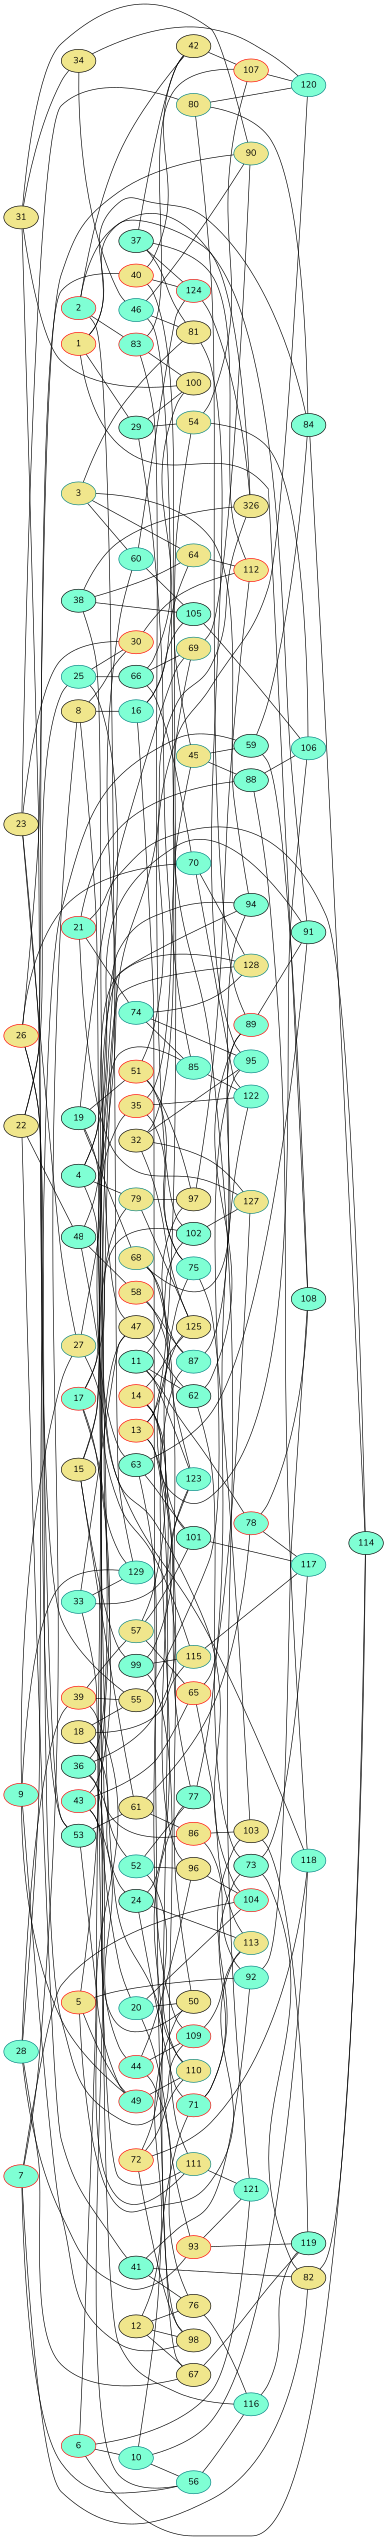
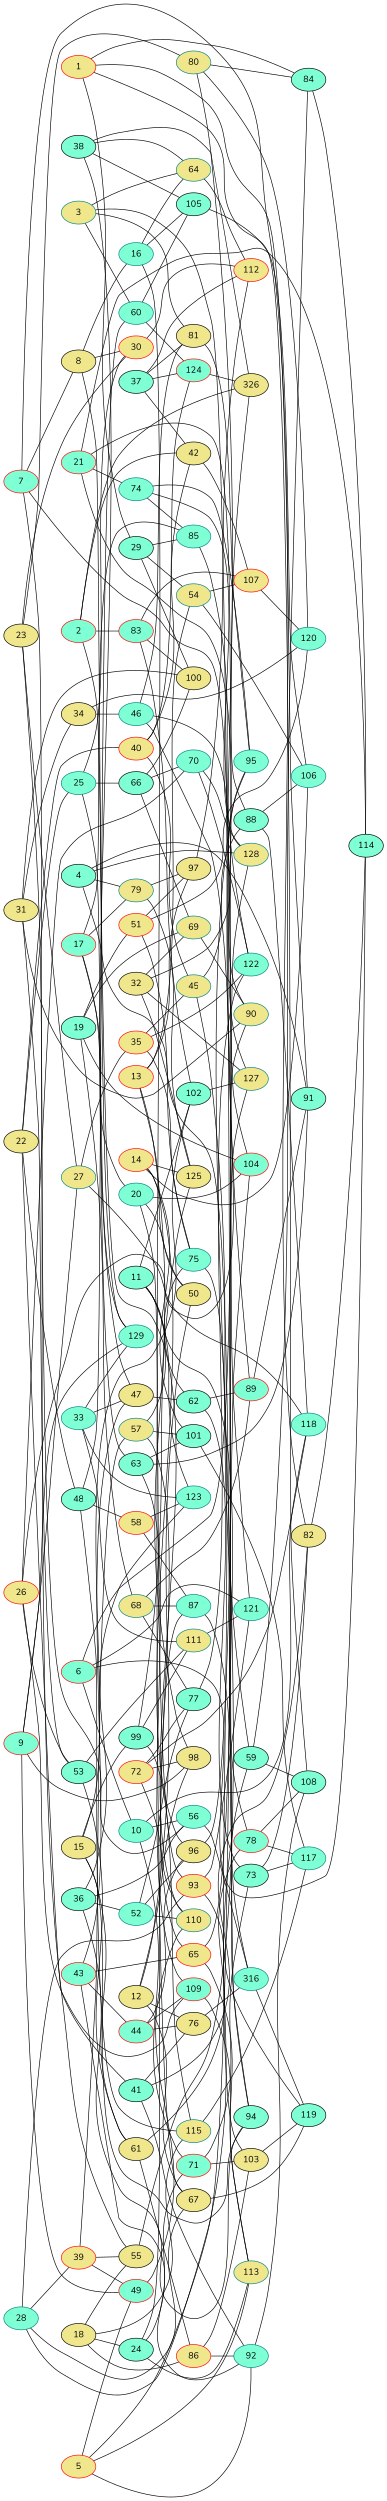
edge "43" -- "50": now "43" -- "92"
node "116": label "116" -> "316"
